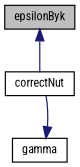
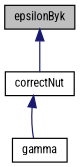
edge "correctNut" -> "gamma": reversed
